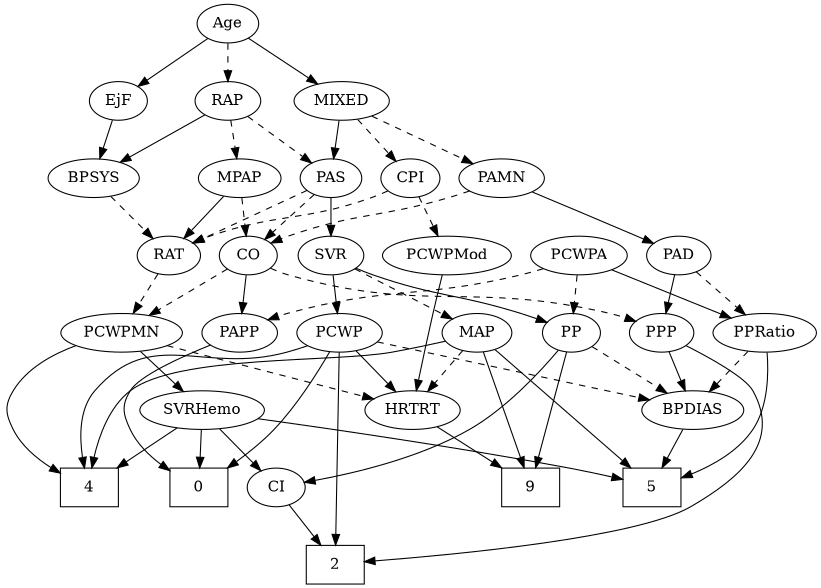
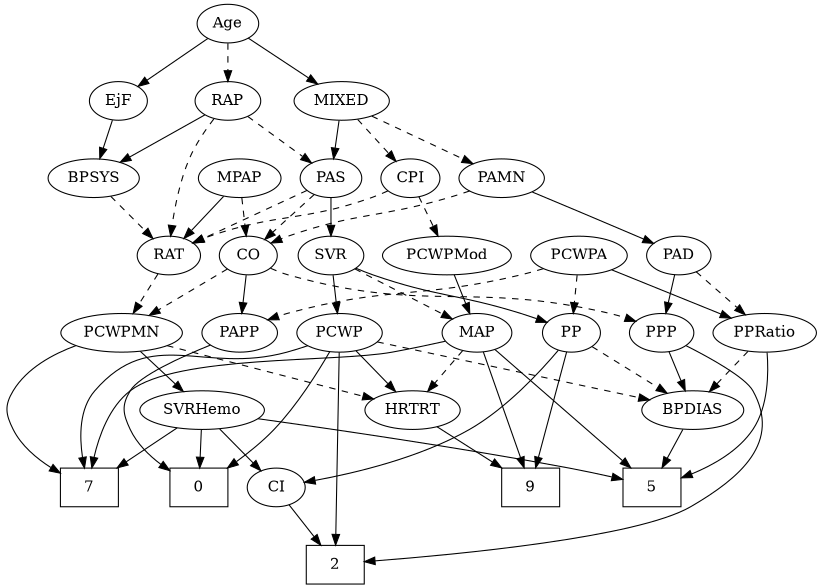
edge "RAP" -> "MPAP": now "RAP" -> "RAT"
edge "PCWPMod" -> "HRTRT": now "PCWPMod" -> "MAP"
node "4": label "4" -> "7"
